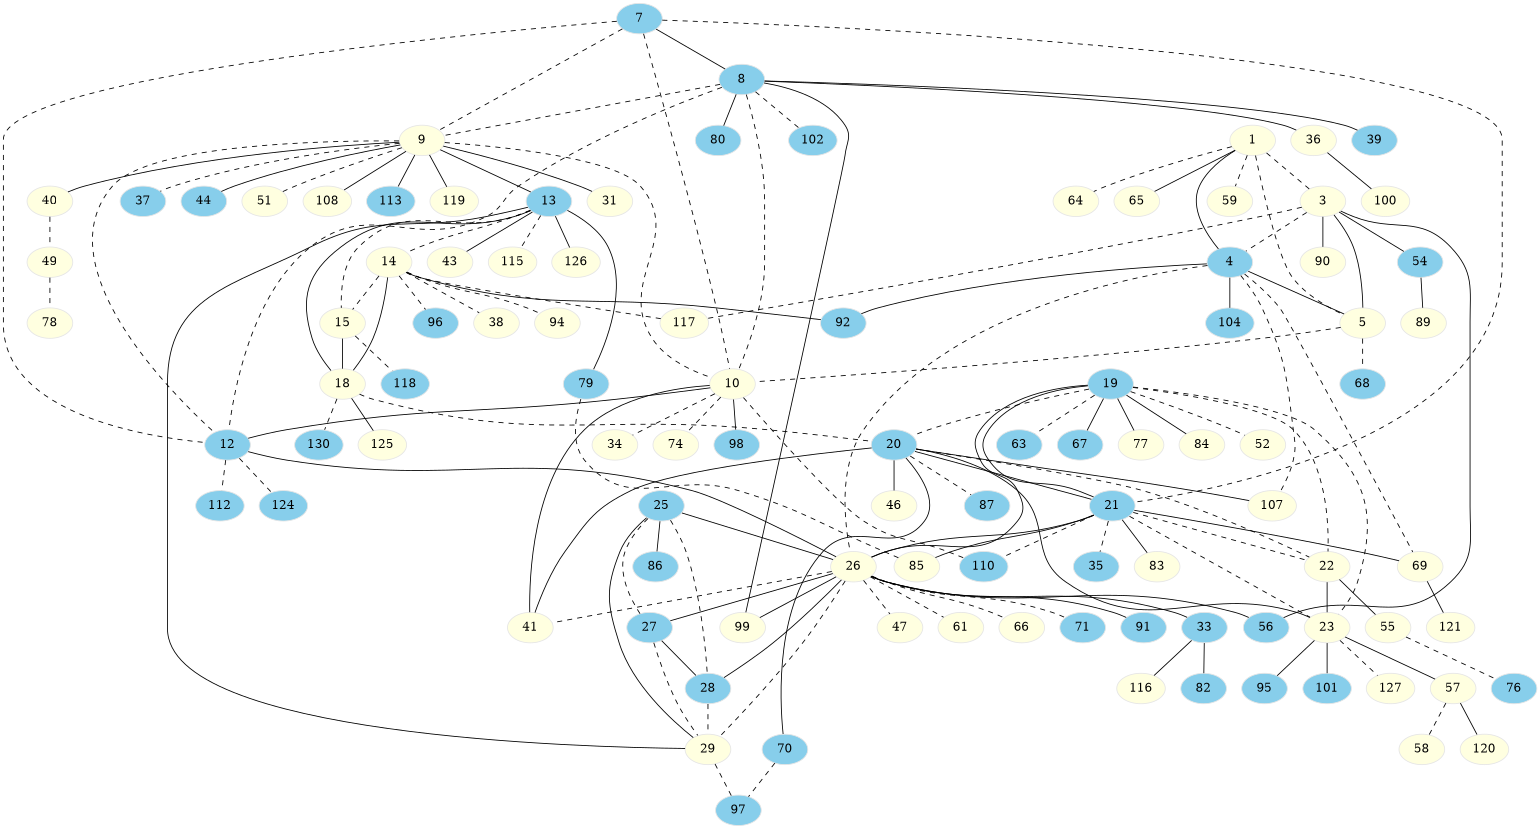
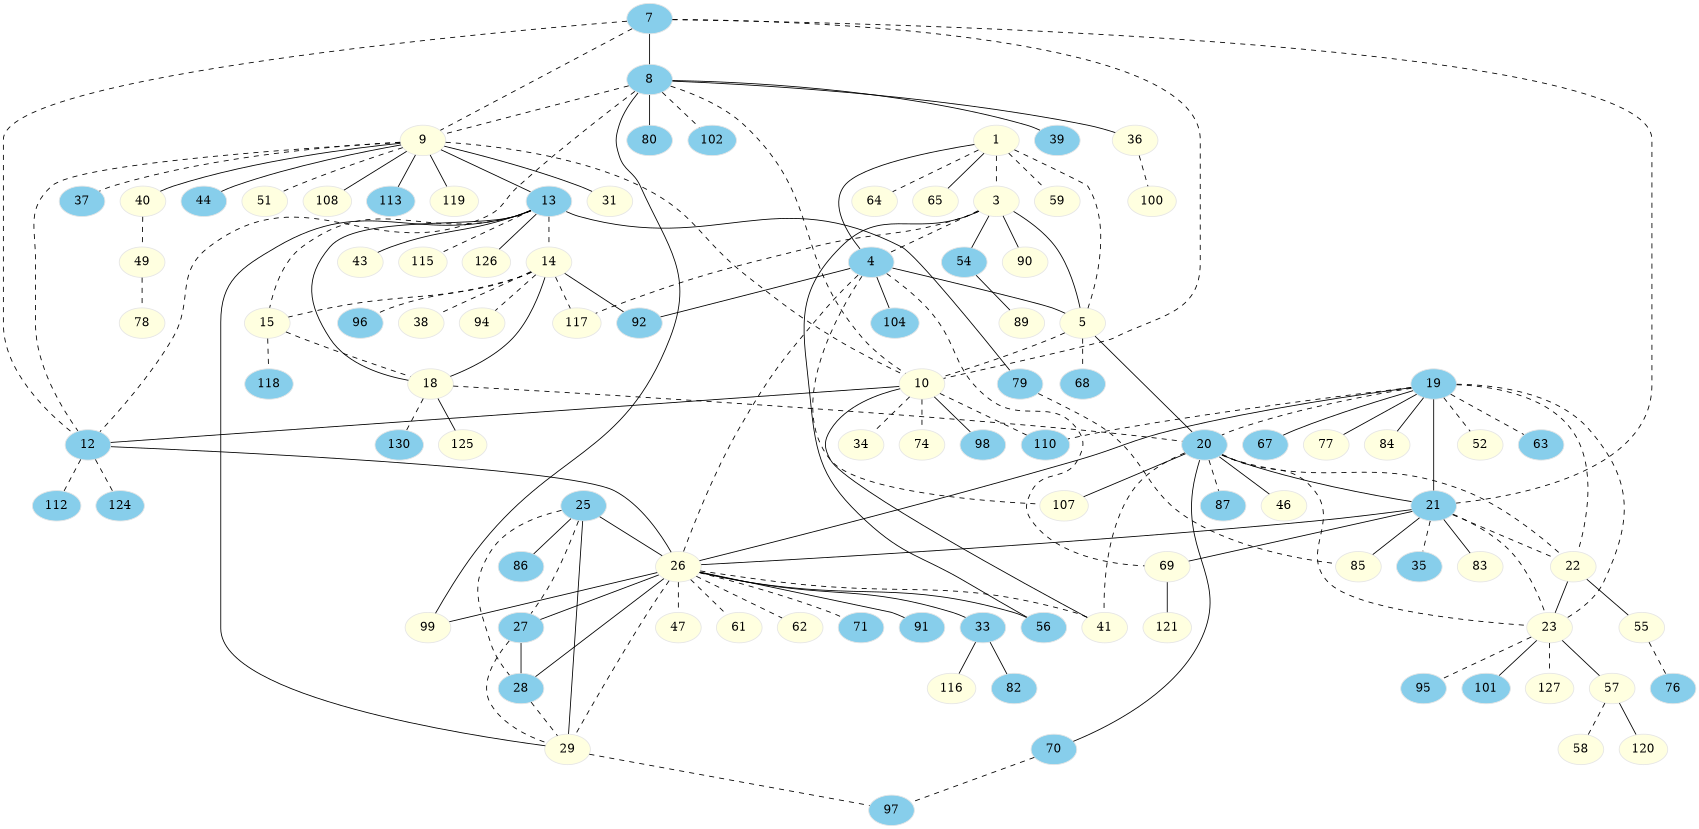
edge "36" -- "100": style solid -> dashed
edge "15" -- "18": style solid -> dashed
edge "5" -- "20": added
edge "20" -- "41": style solid -> dashed
edge "21" -- "110": now "19" -- "110"
edge "20" -- "23": style solid -> dashed
node "66": label "66" -> "62"
edge "23" -- "95": style solid -> dashed
